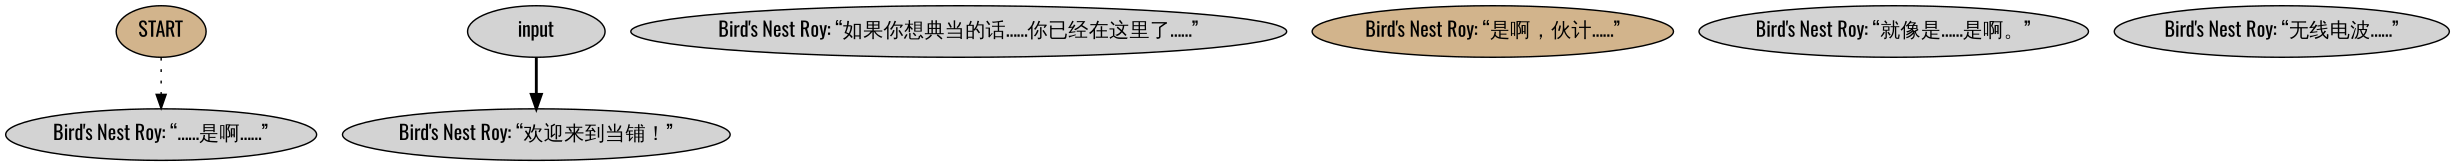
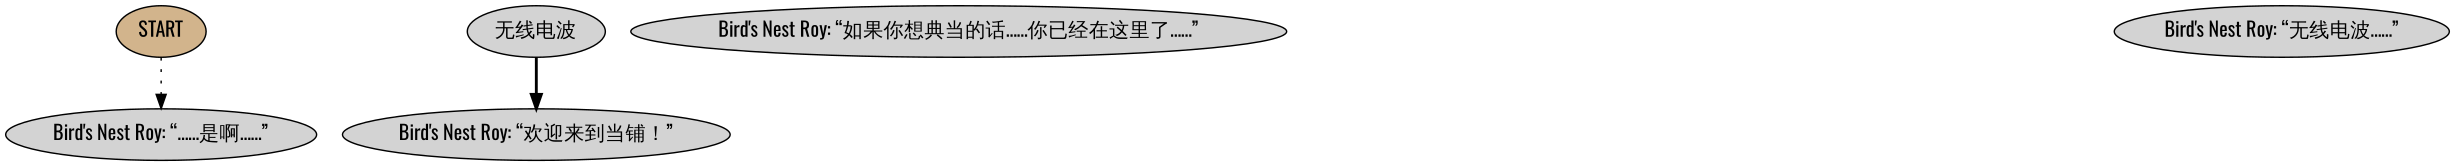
node "input": label "input" -> "无线电波"
node "Bird's Nest Roy: “是啊，伙计……”": removed
node "Bird's Nest Roy: “就像是……是啊。”": removed
